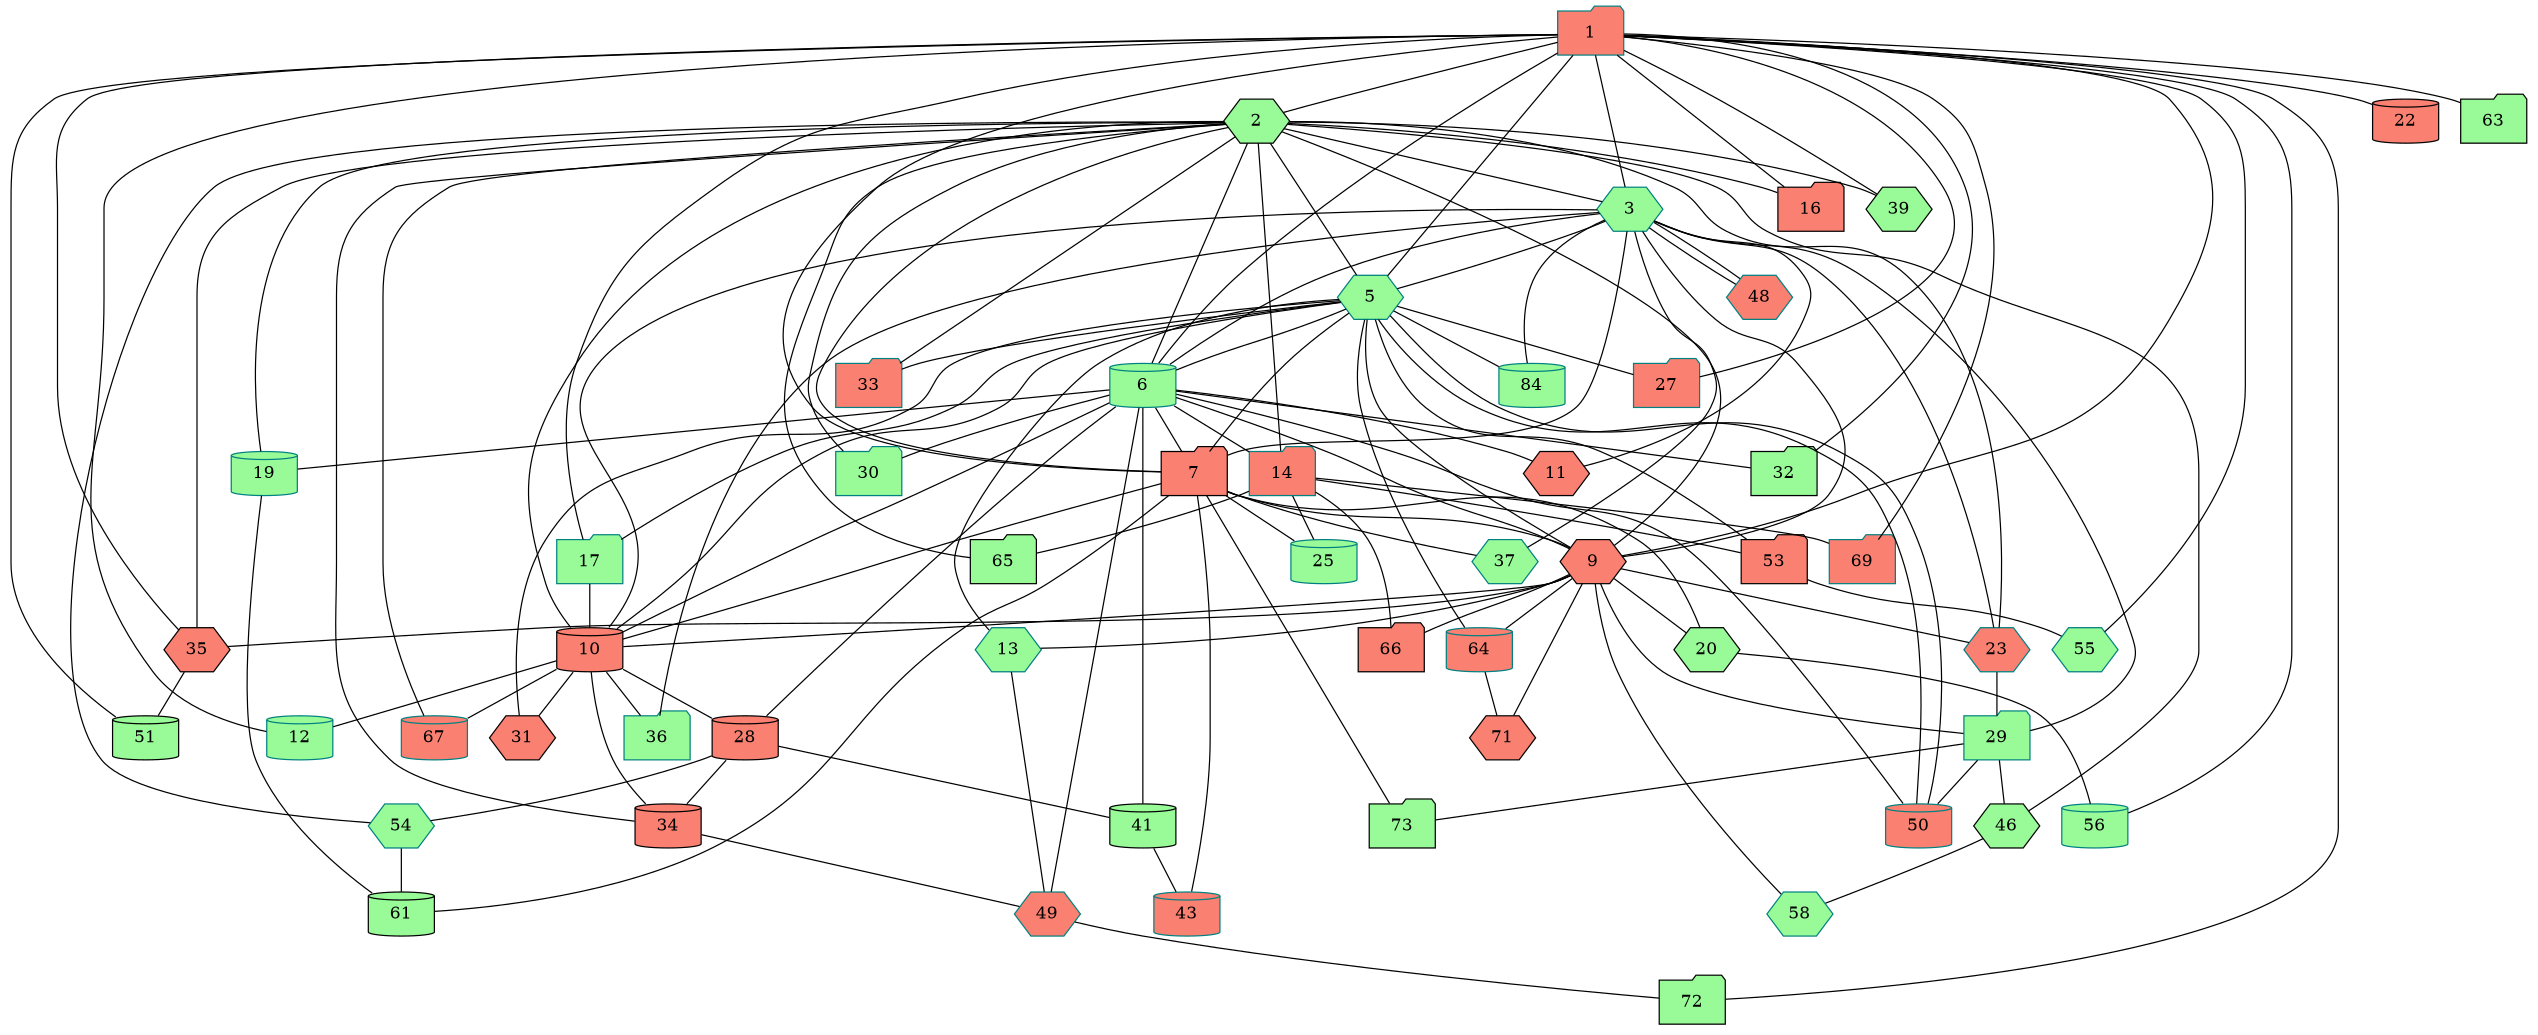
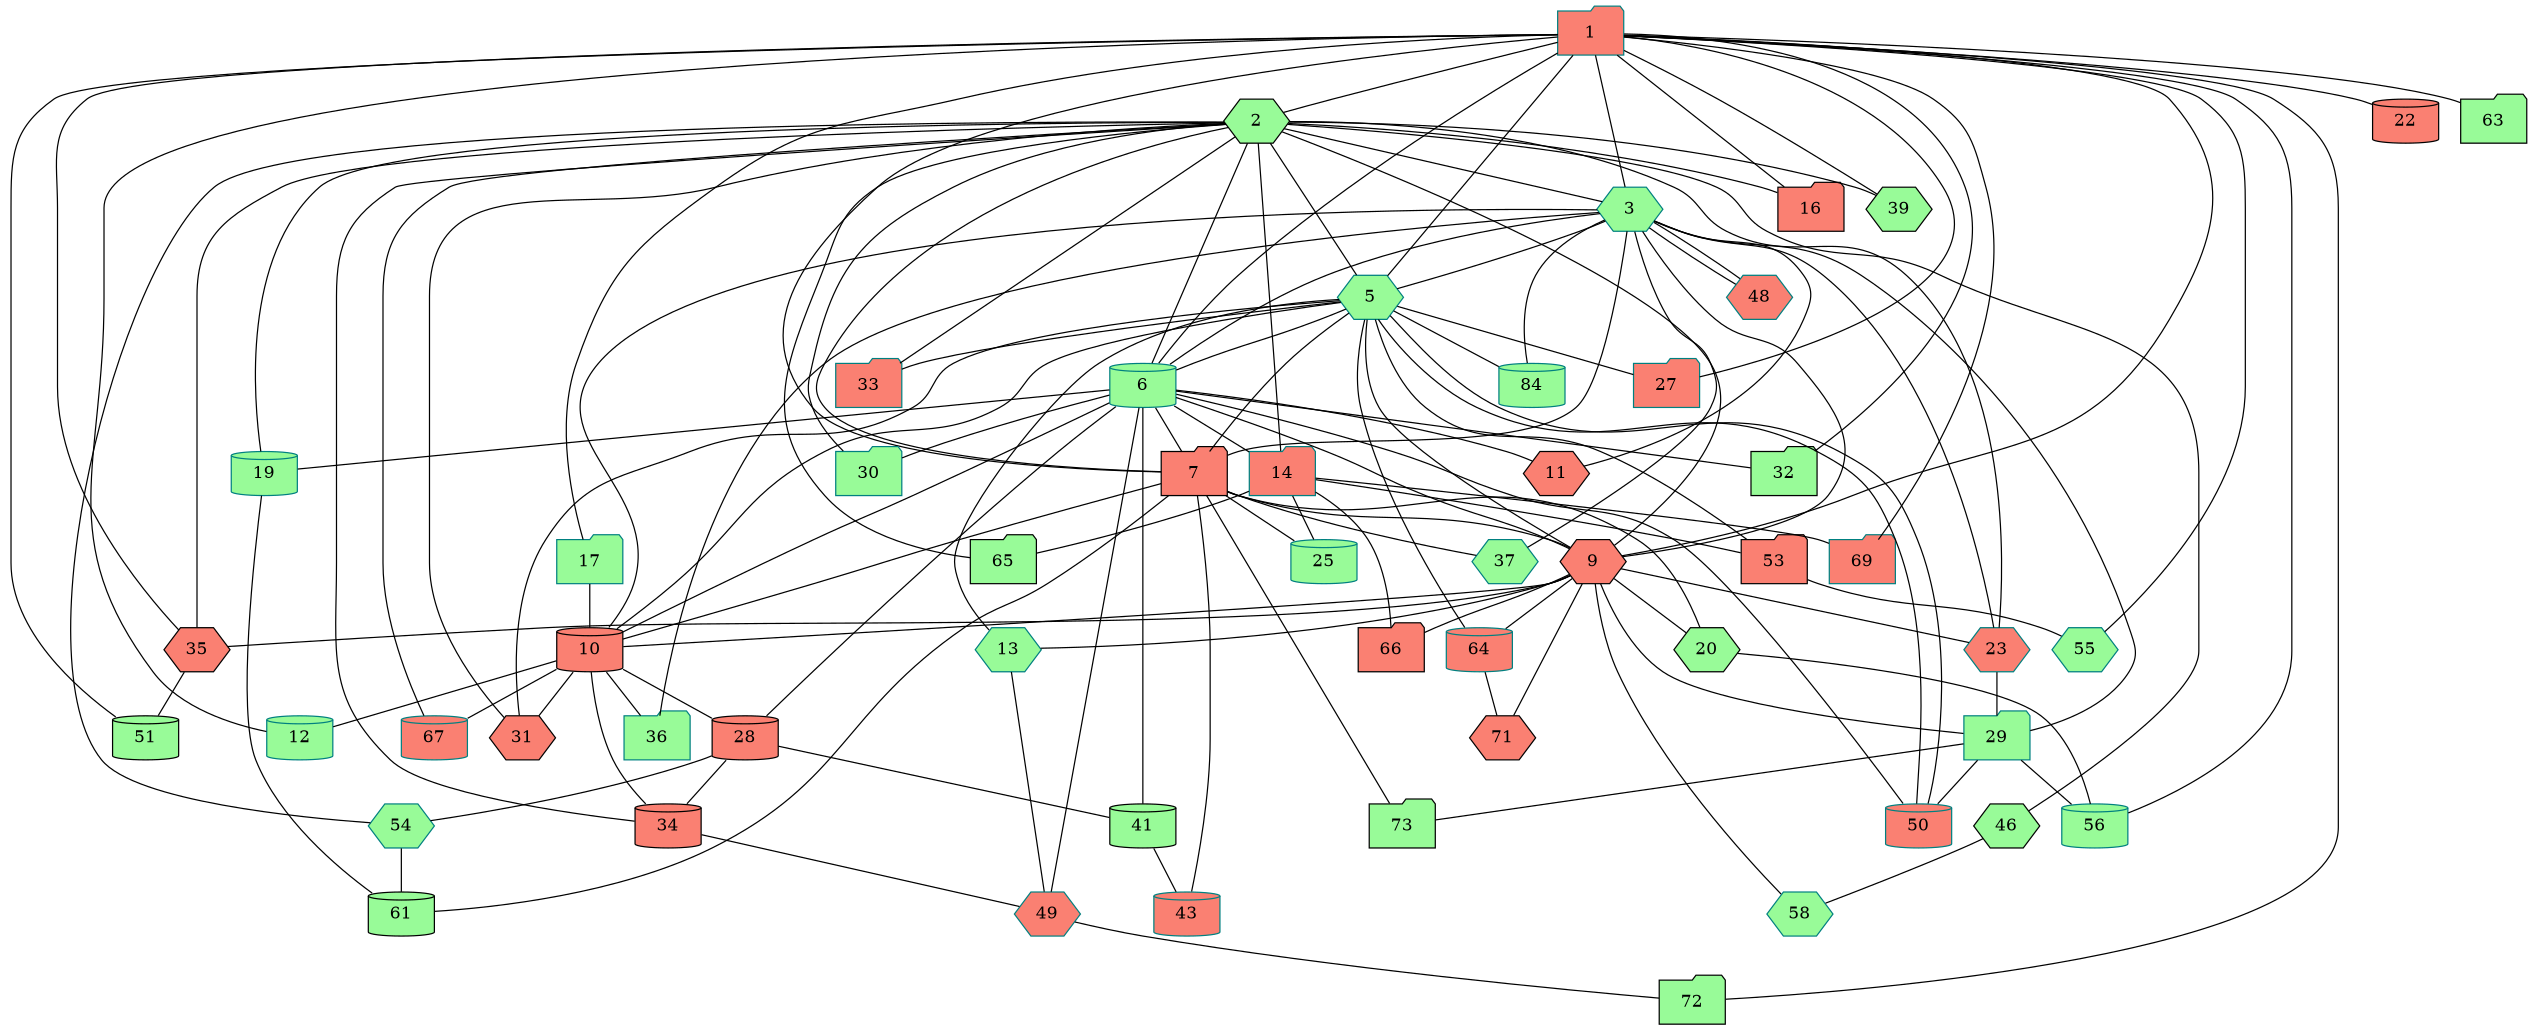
edge "2" -- "10": now "2" -- "31"
edge "5" -- "17": removed
edge "29" -- "46": now "29" -- "56"
